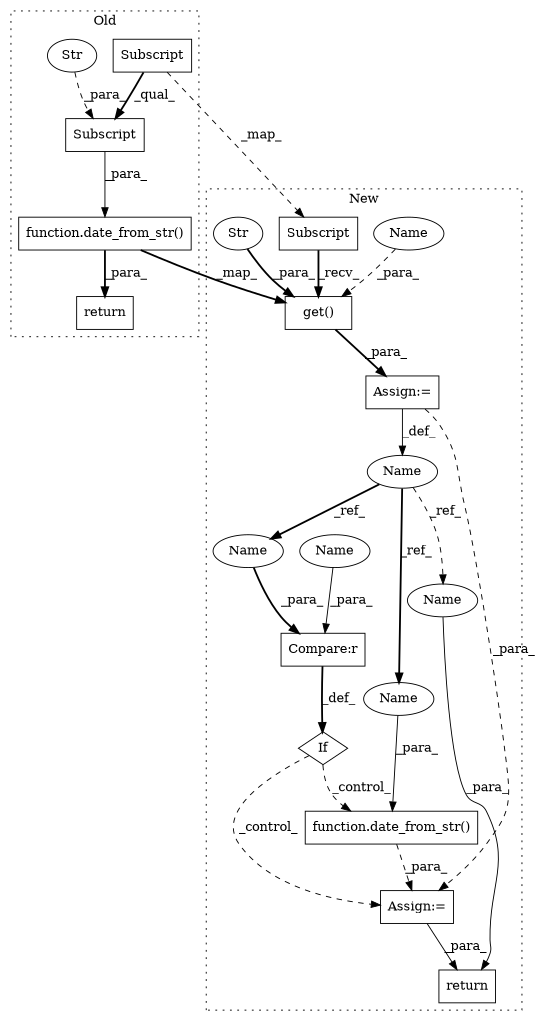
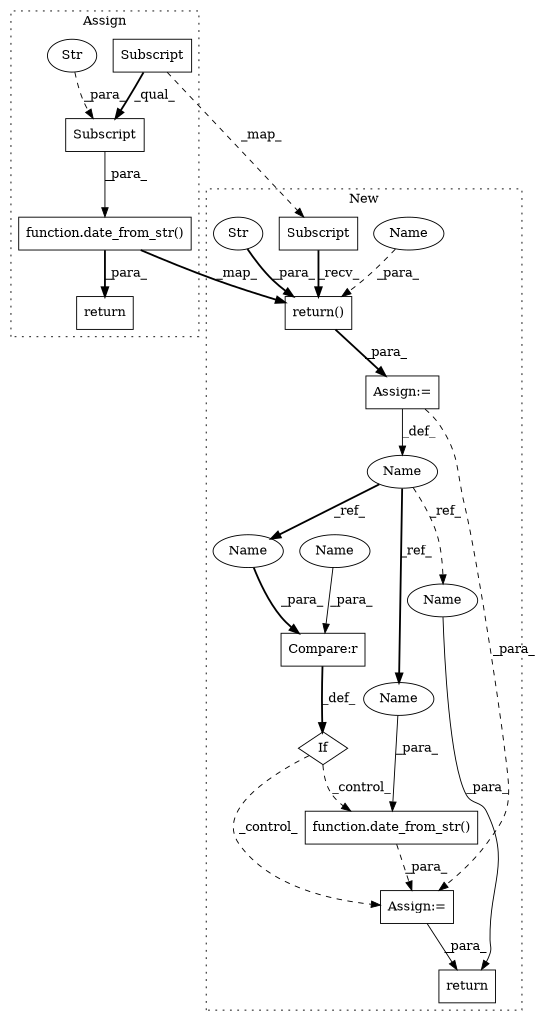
cluster "Old": label "Old" -> "Assign"
node "get()": label "get()" -> "return()"
